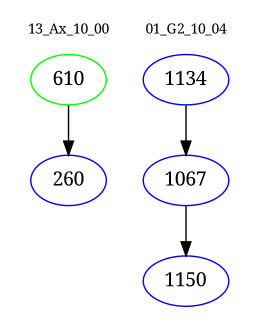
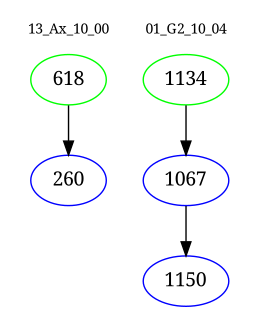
node "610": label "610" -> "618"
node "1134": color blue -> green
